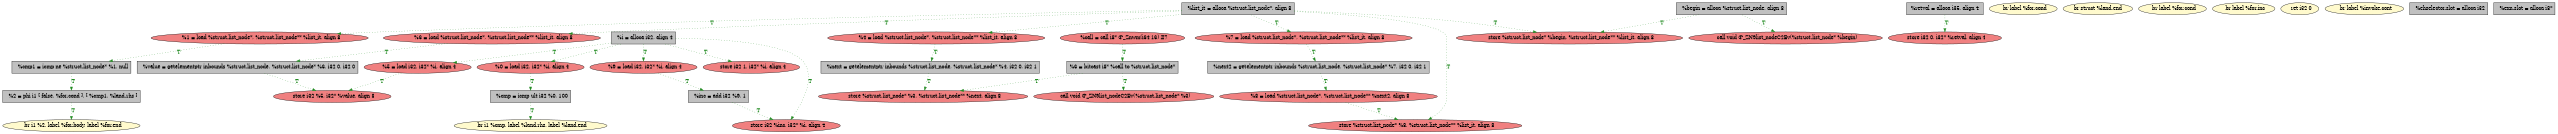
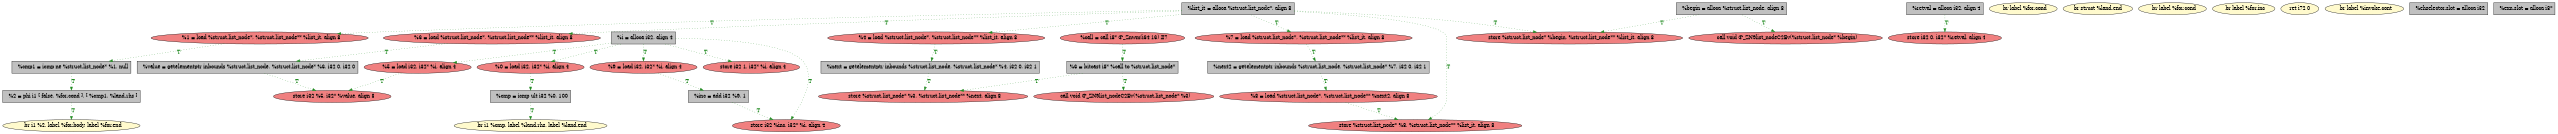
node "%retval = alloca i35, align 4": label "%retval = alloca i35, align 4" -> "%retval = alloca i32, align 4"
node "ret i32 0": label "ret i32 0" -> "ret i72 0"
